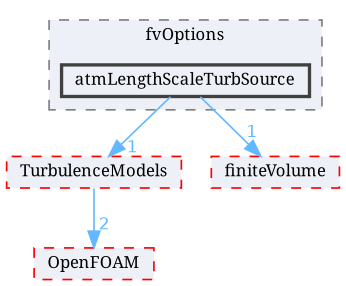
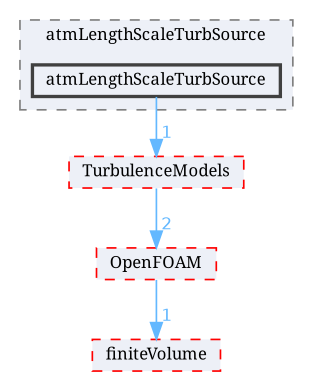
cluster "fvOptions": label "fvOptions" -> "atmLengthScaleTurbSource"
edge "atmLengthScaleTurbSource" -> "finiteVolume": now "OpenFOAM" -> "finiteVolume"
